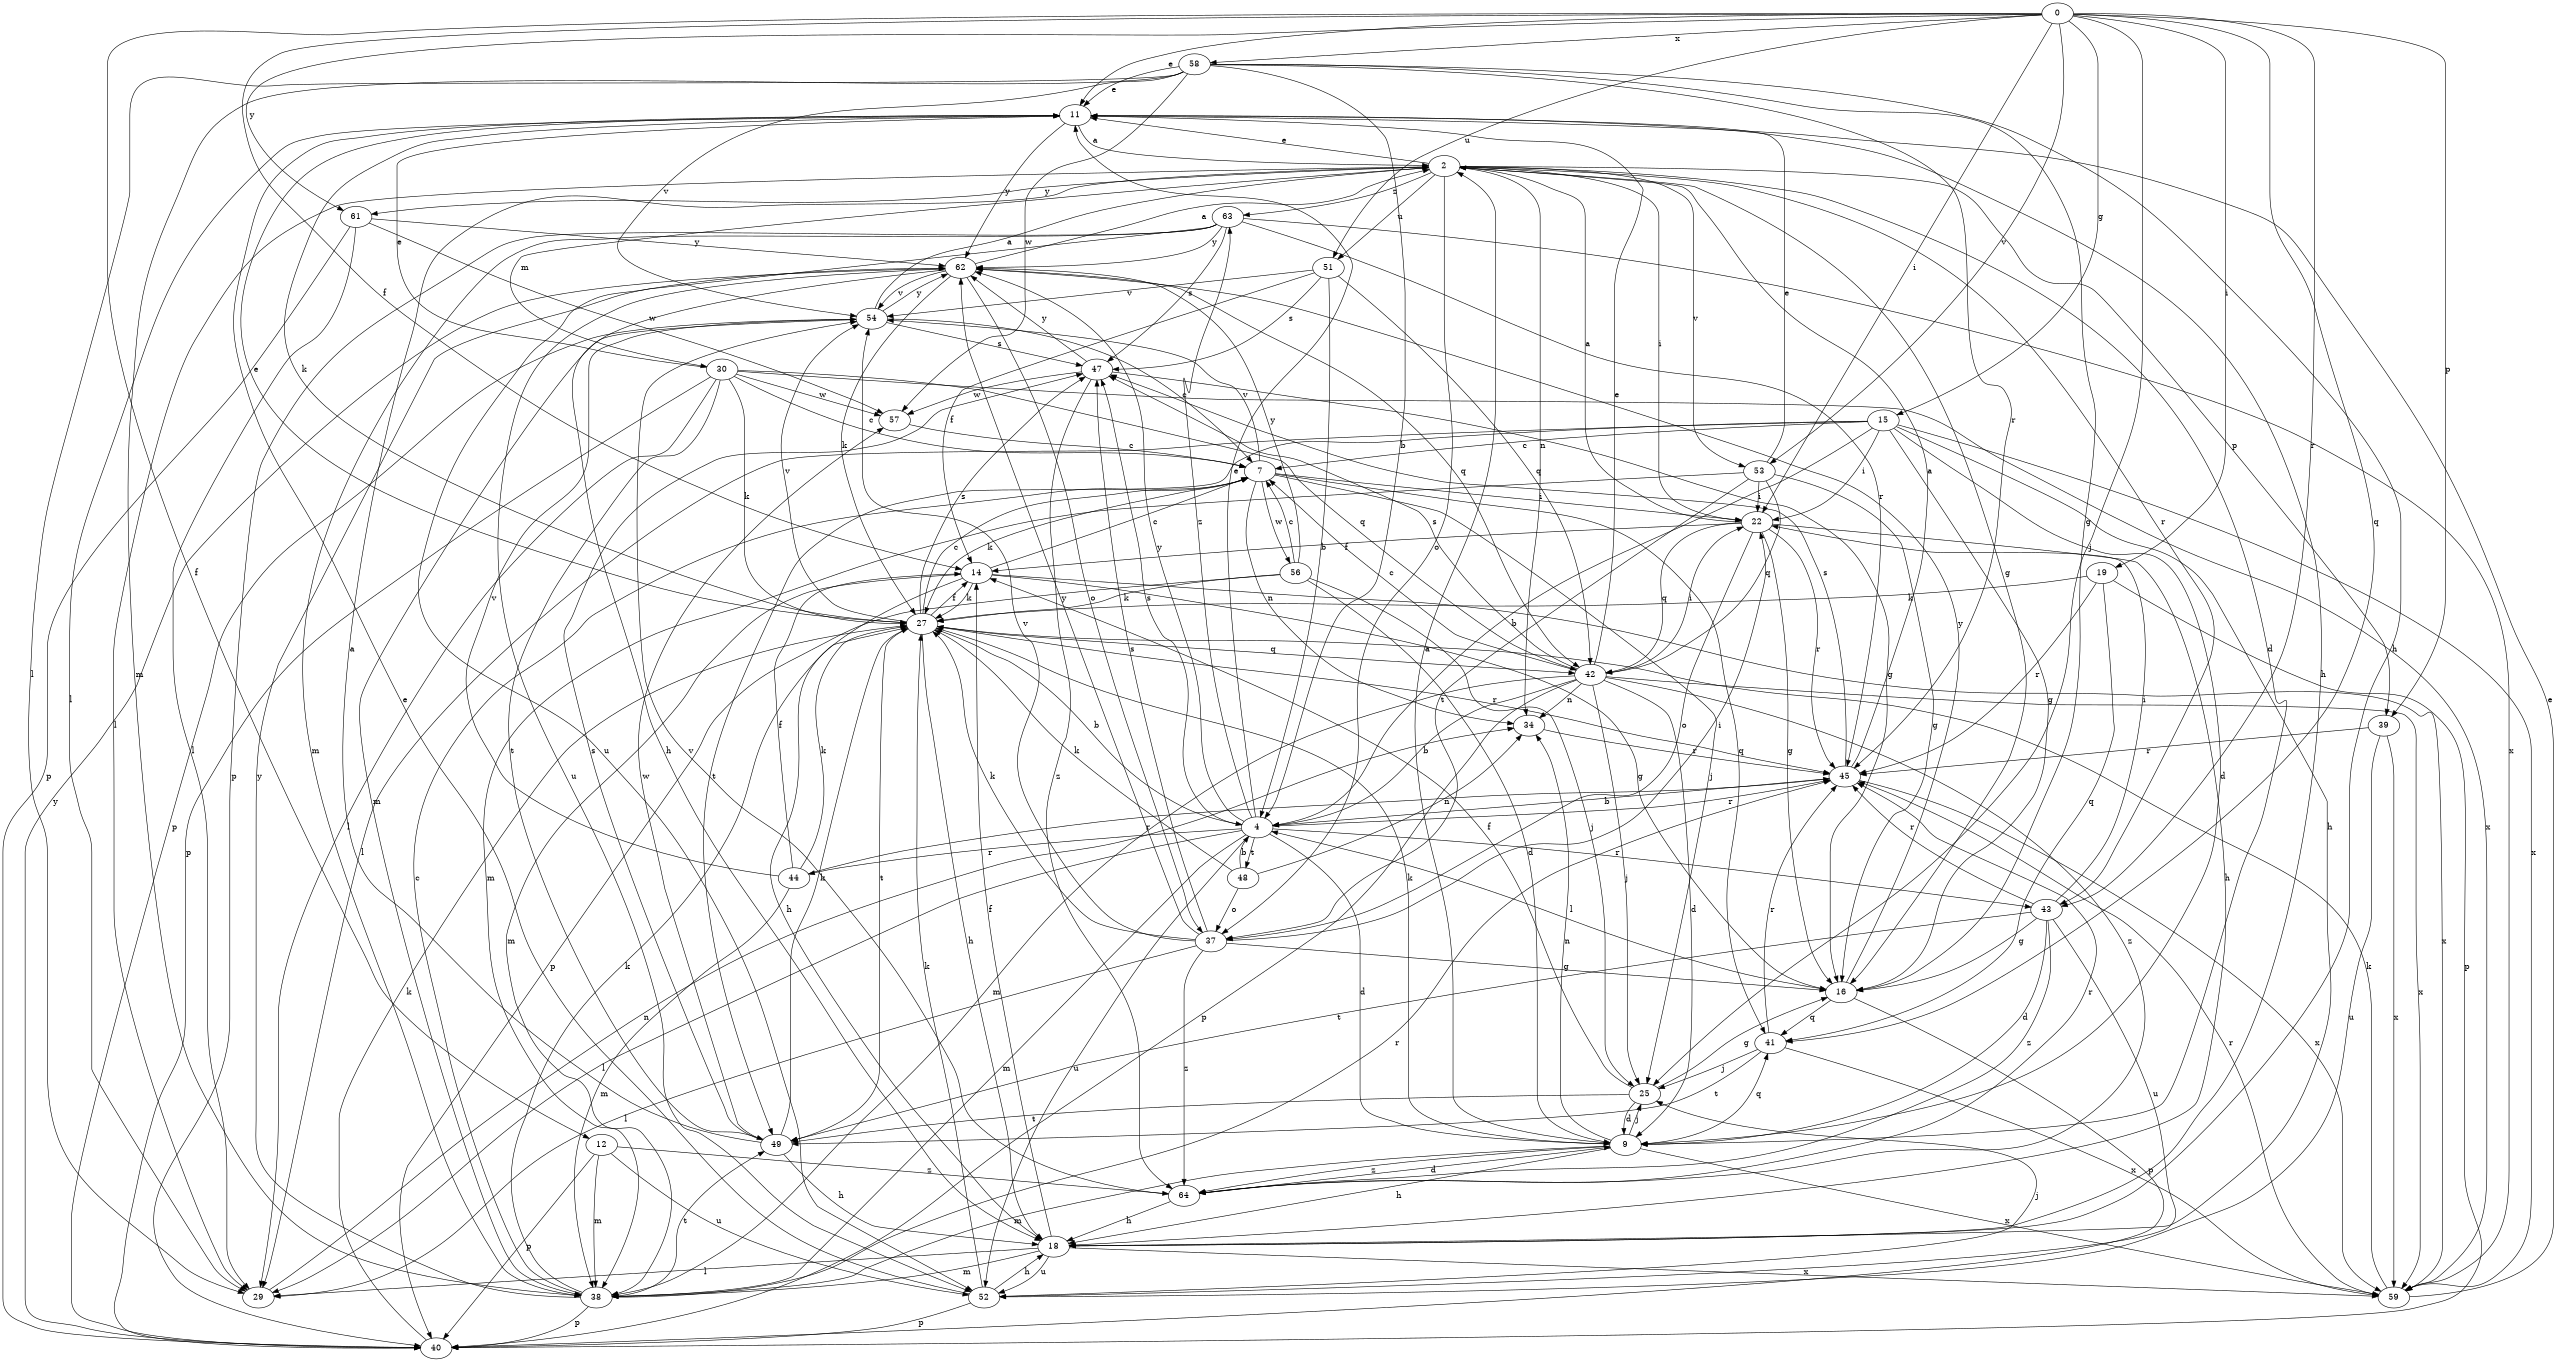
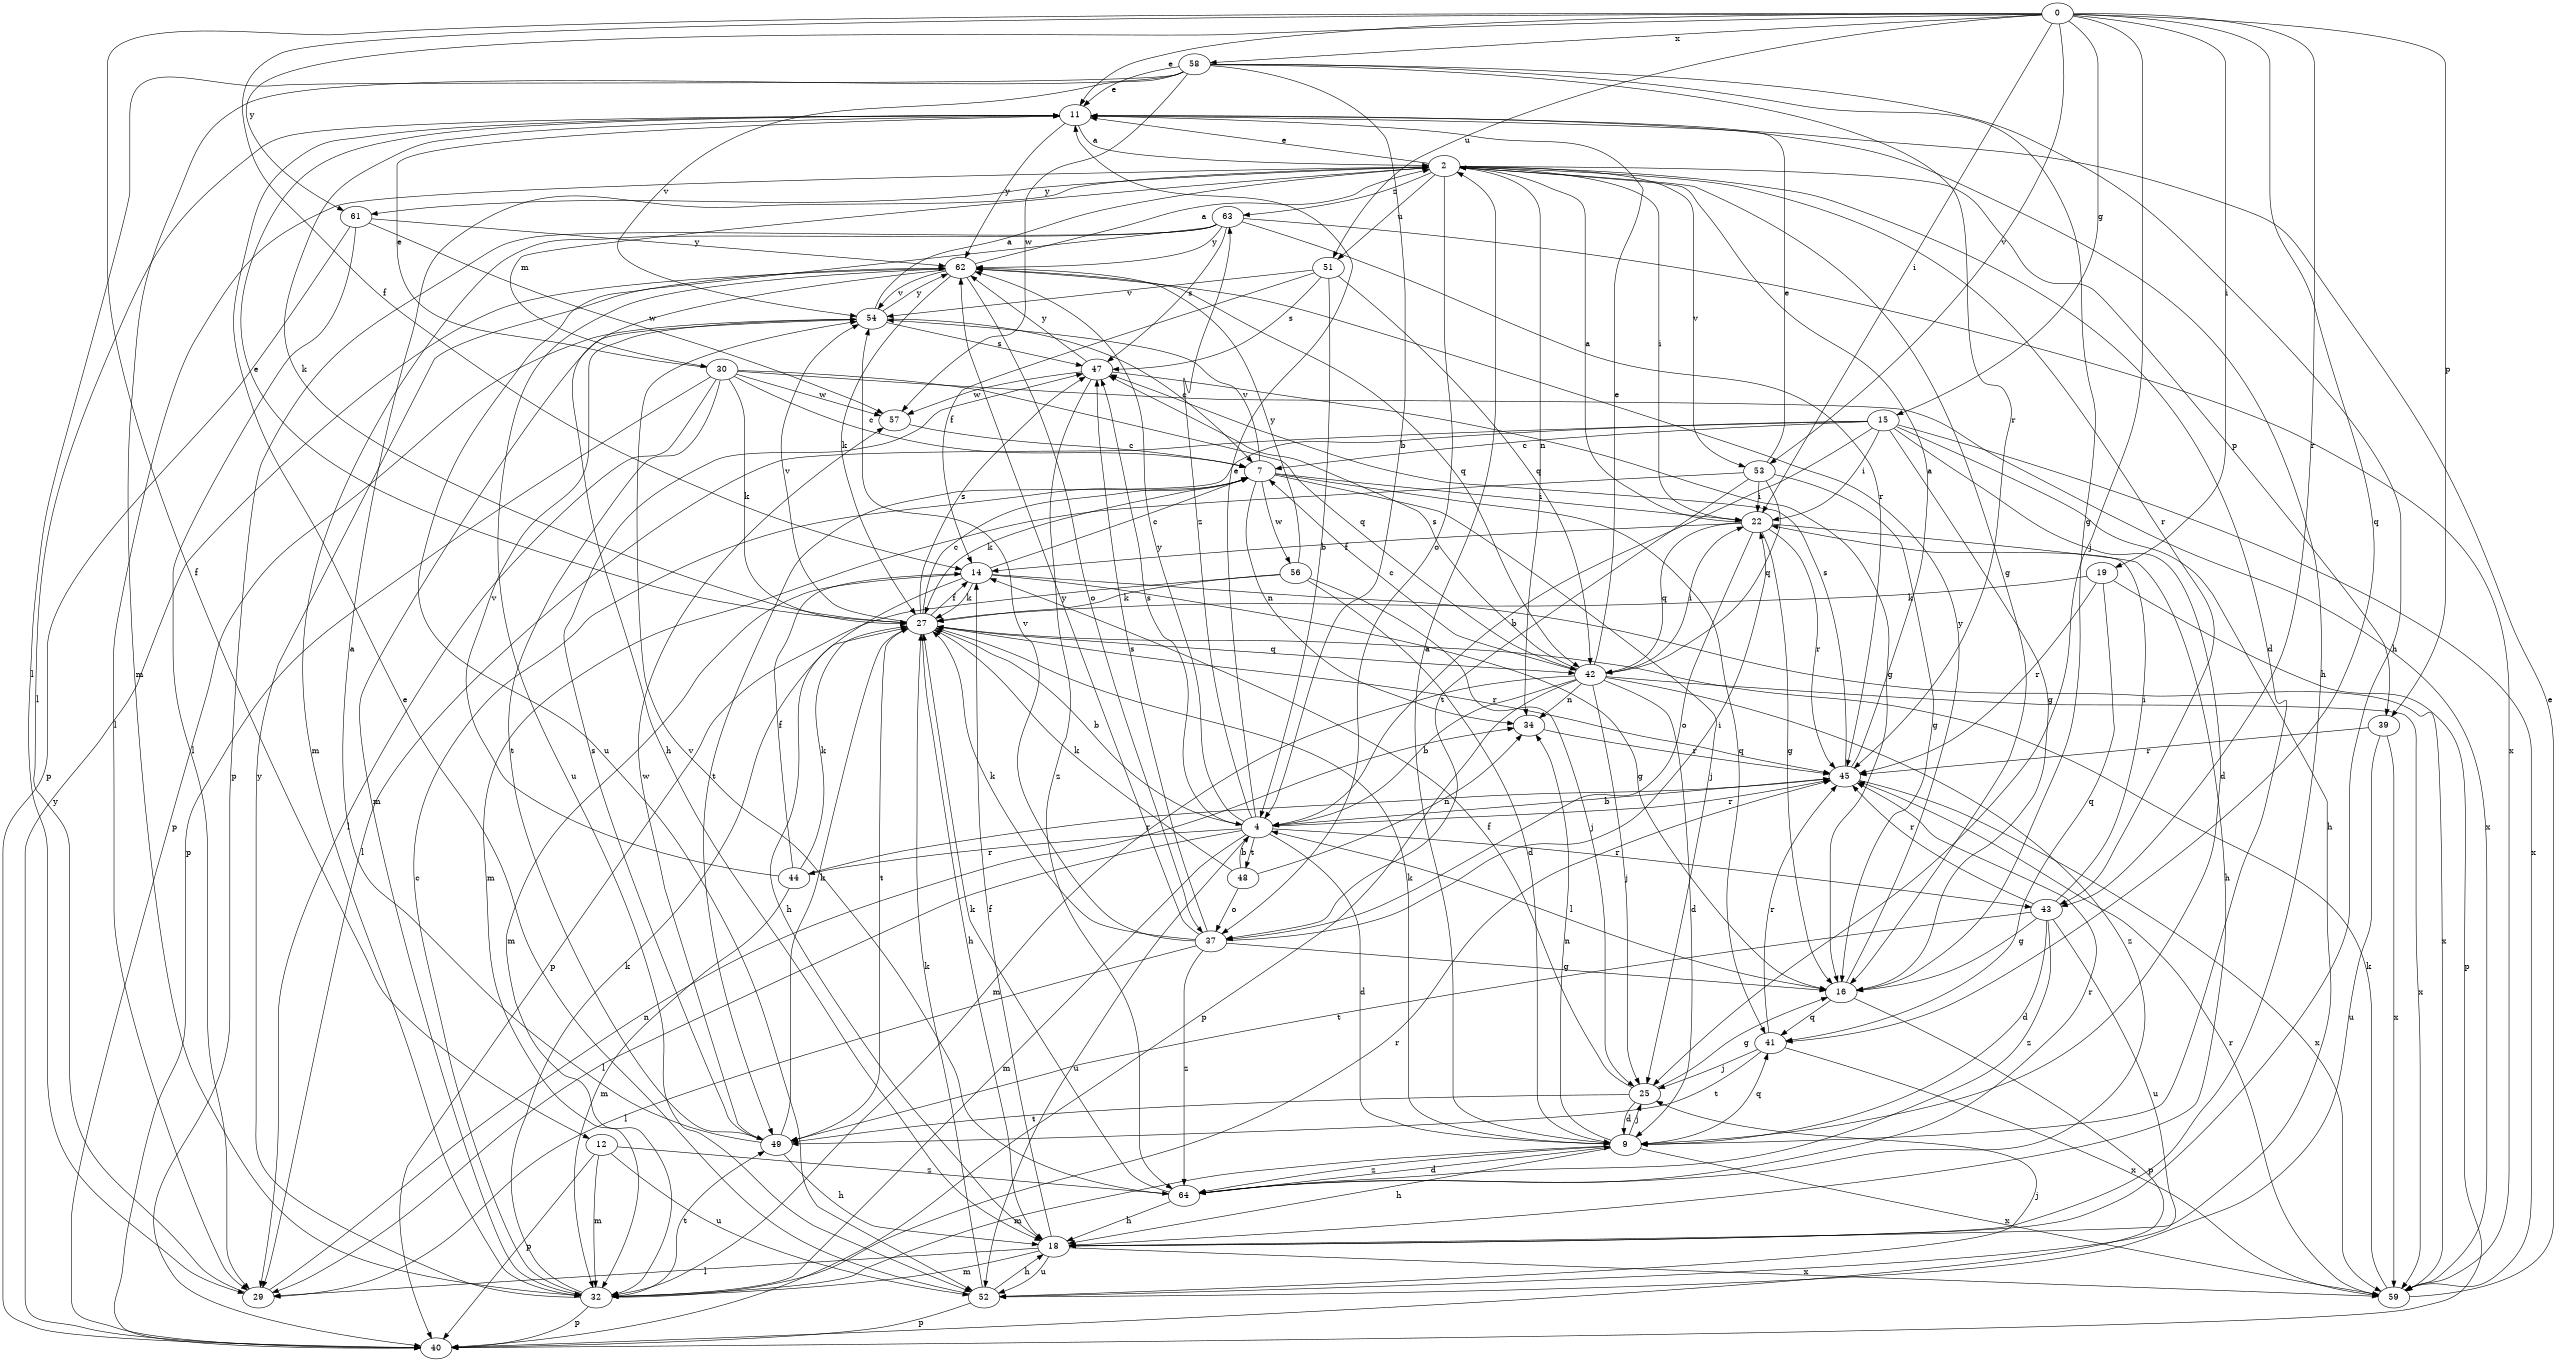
edge "11" -> "29": reversed
edge "56" -> "7": removed, label "c"
edge "40" -> "27": now "64" -> "27"
node "38": label "38" -> "32"
